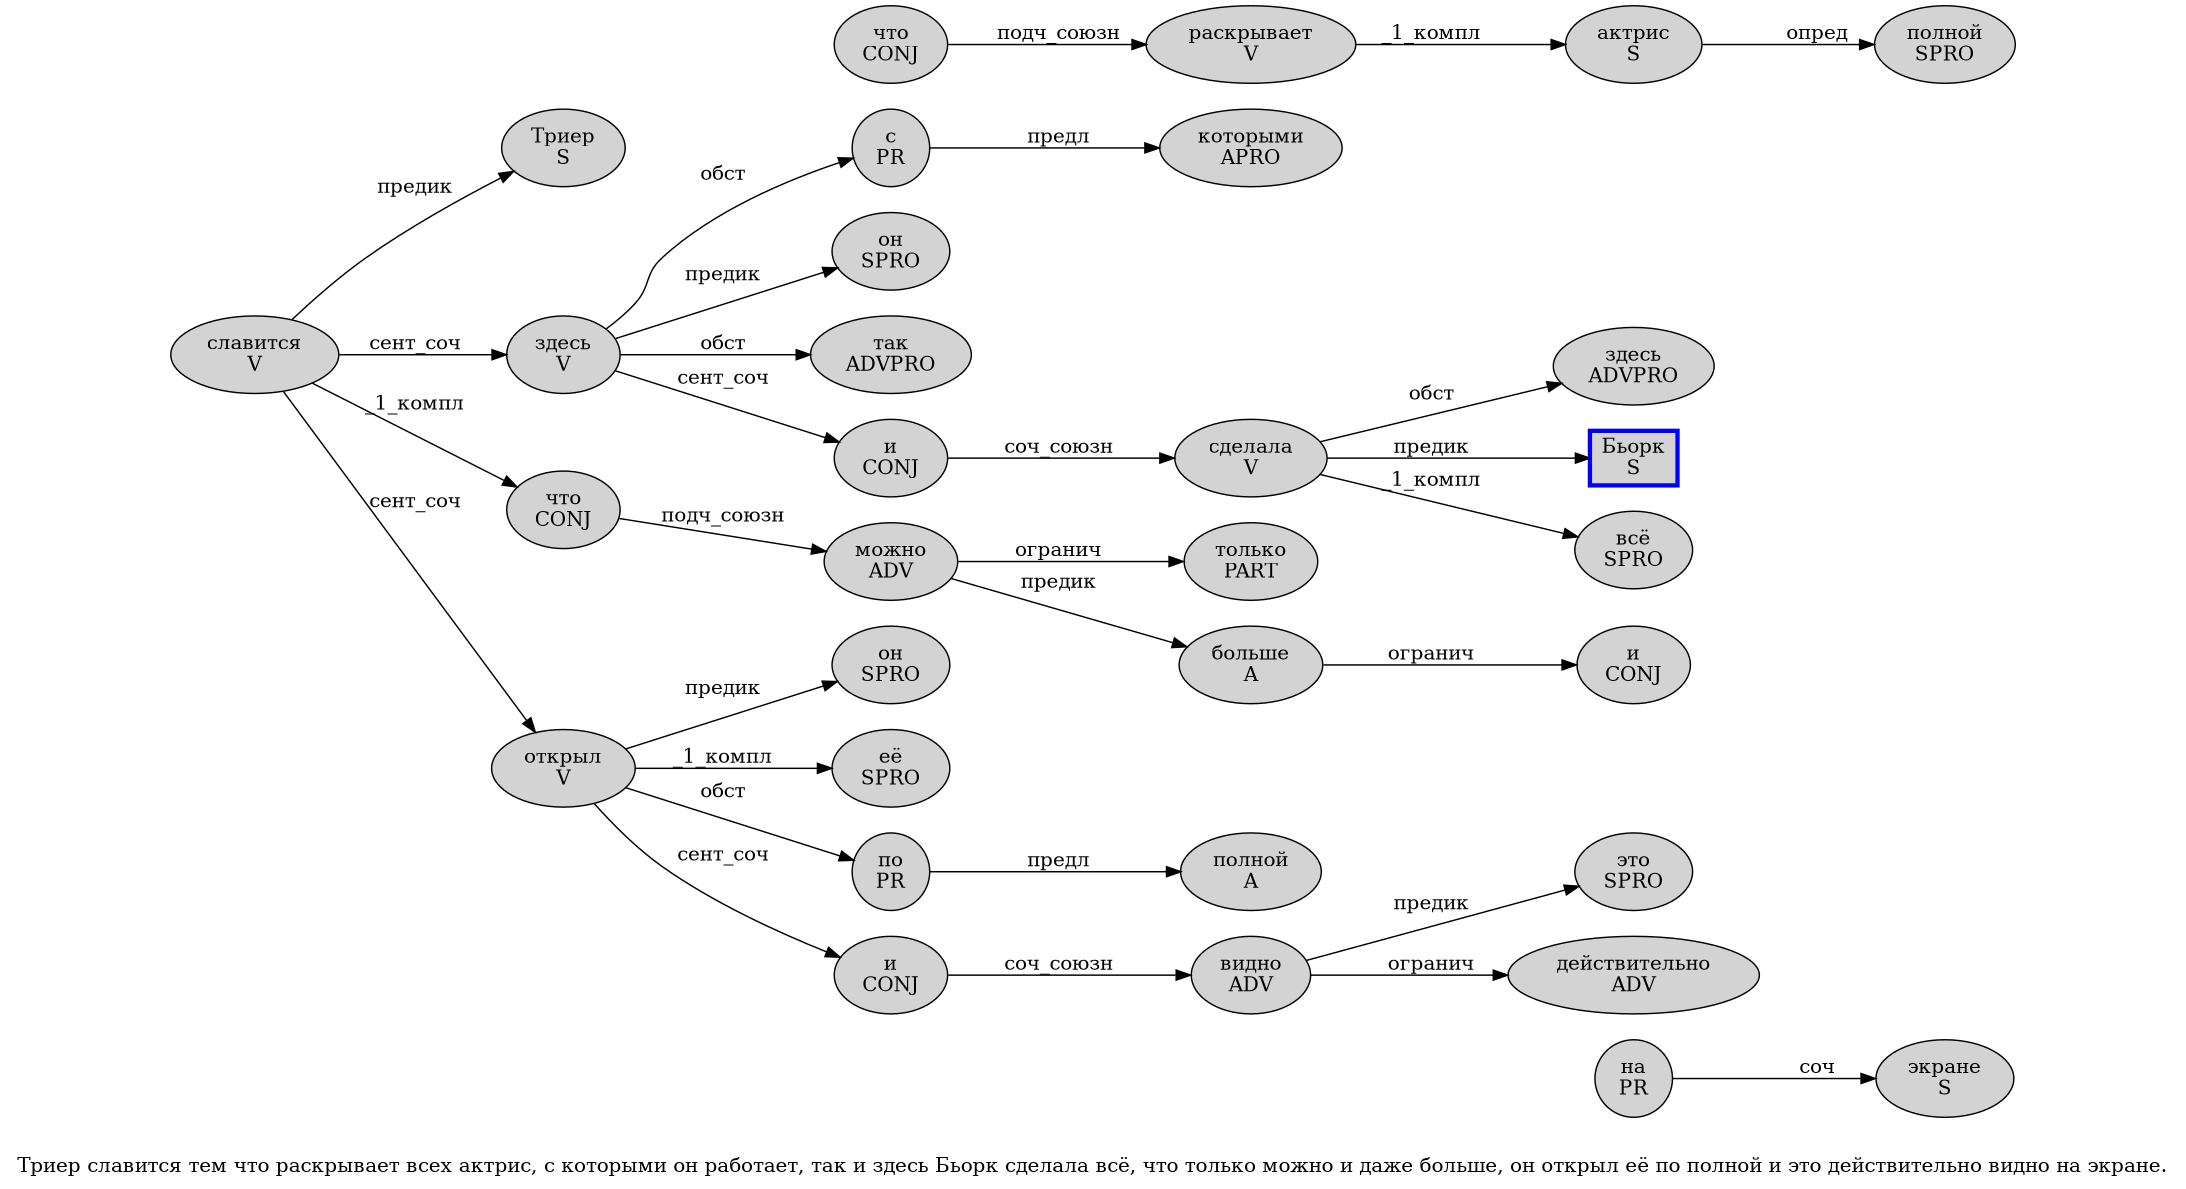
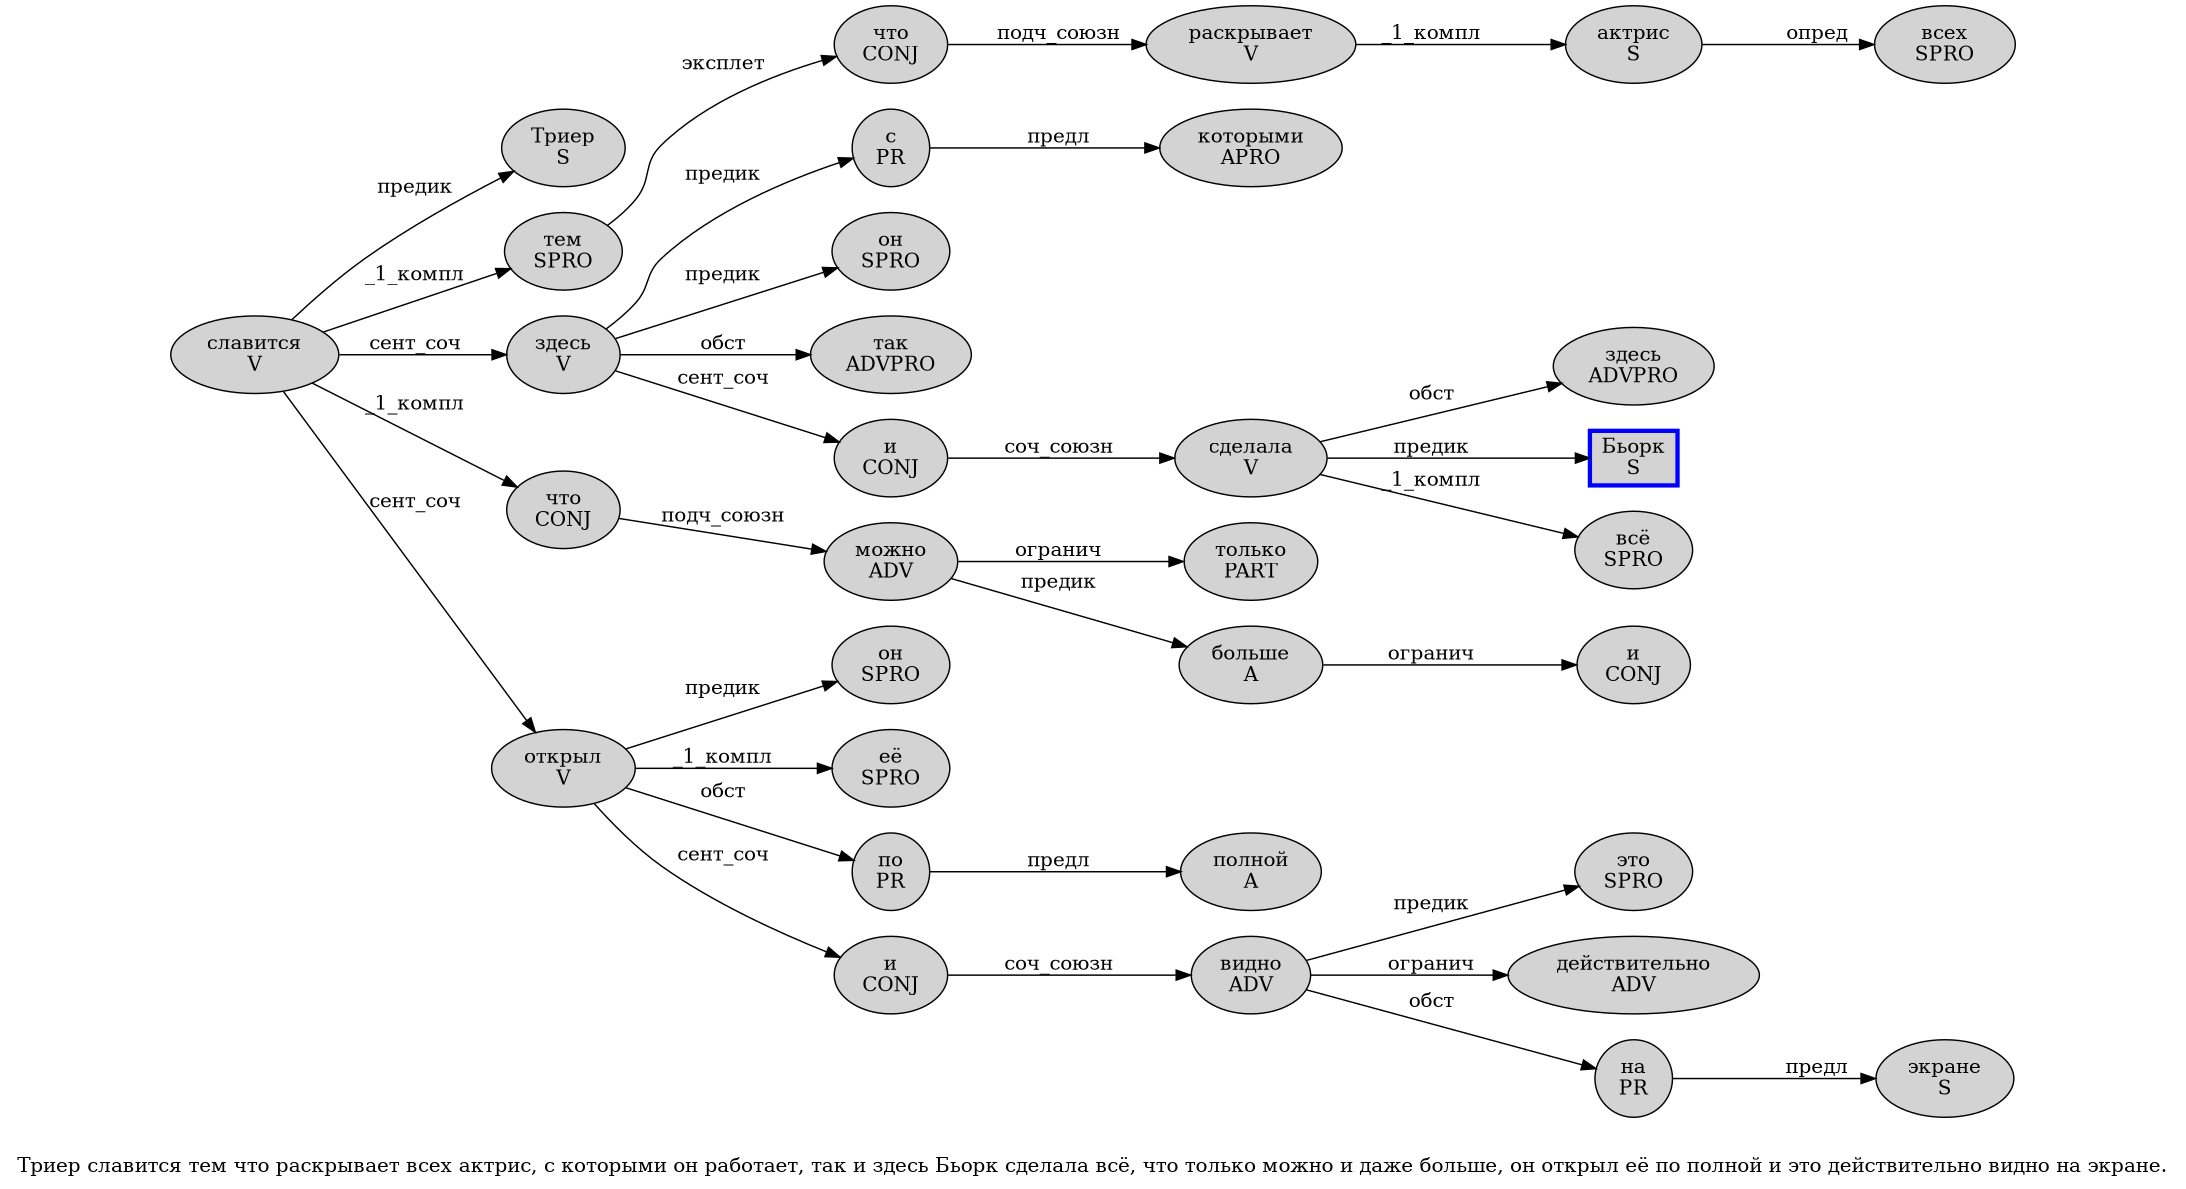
node "полной SPRO": label "полной SPRO" -> "всех SPRO"
edge "здесь V" -> "с PR": label "обст" -> "предик"
node "тем SPRO": added
edge "видно ADV" -> "на PR": added, label "обст"
edge "на PR" -> "экране S": label "соч" -> "предл"
